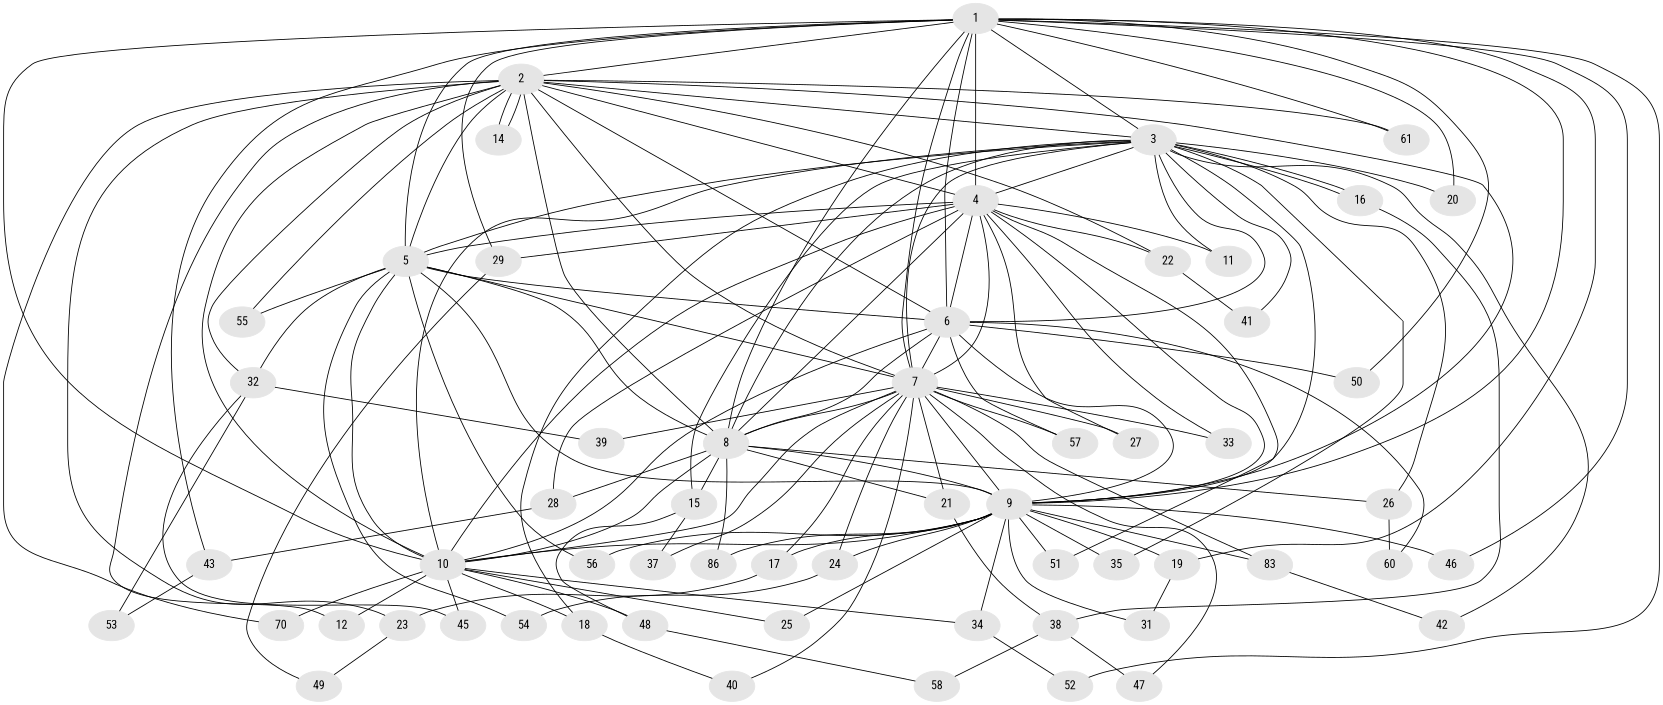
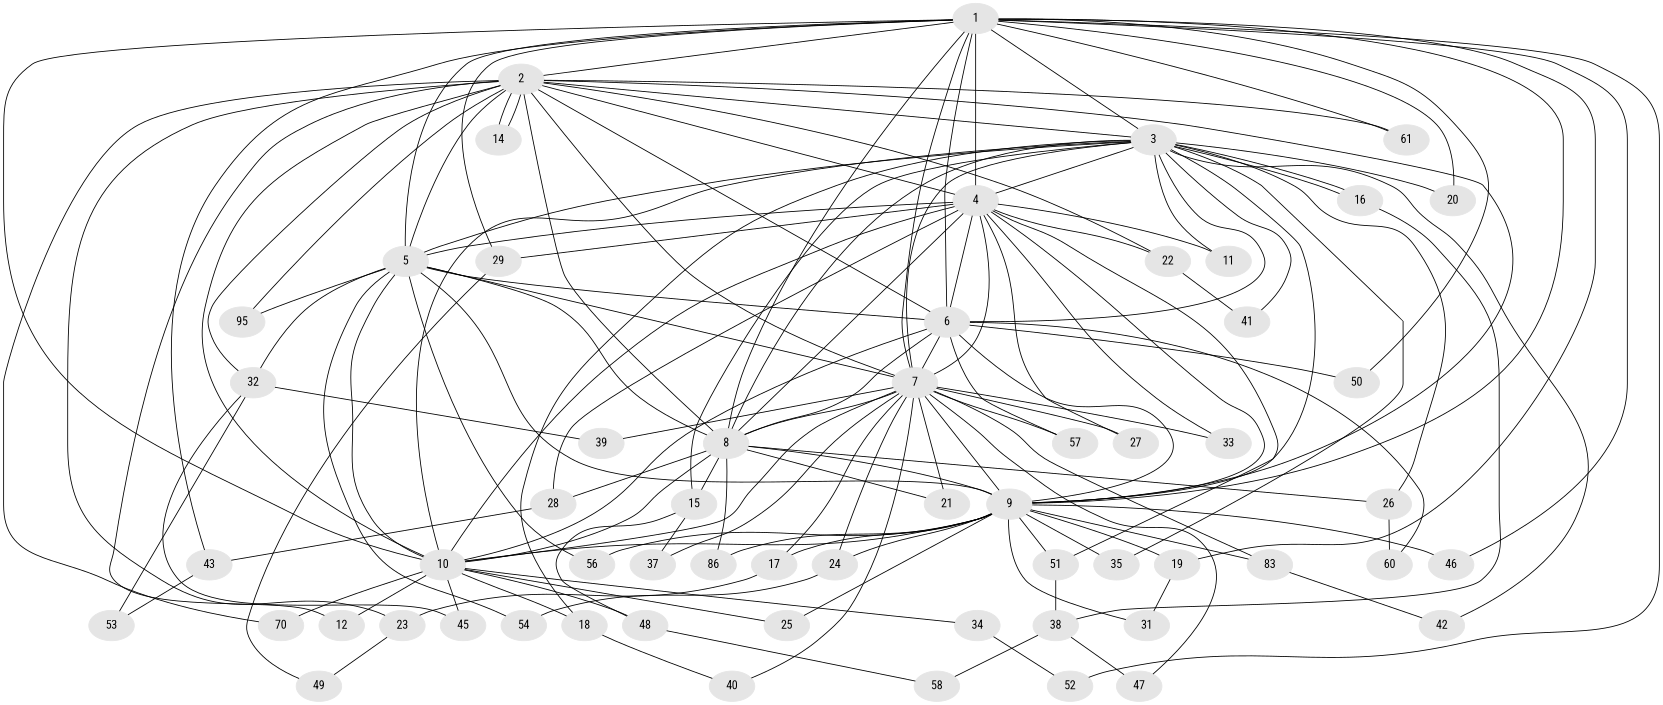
node "55": label "55" -> "95"
edge "9" -- "34": removed
edge "21" -- "38": now "51" -- "38"
